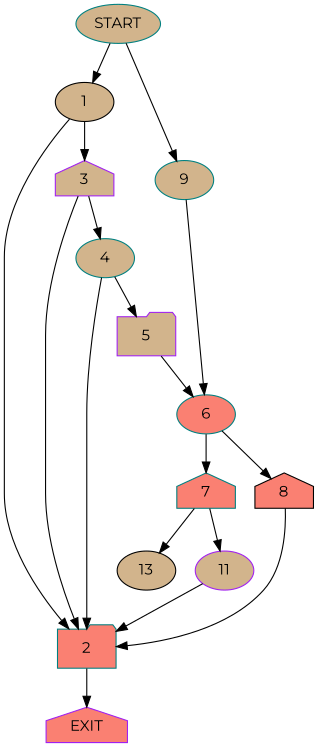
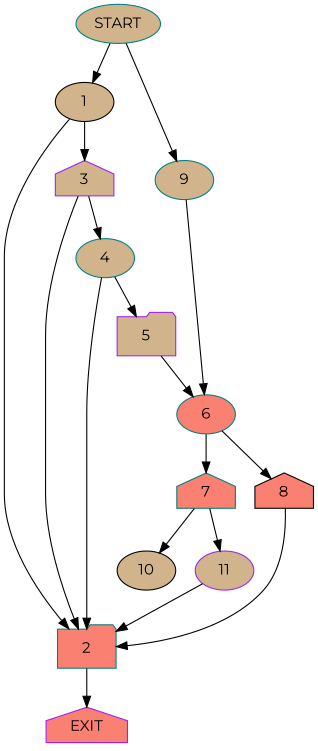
node "13": label "13" -> "10"
